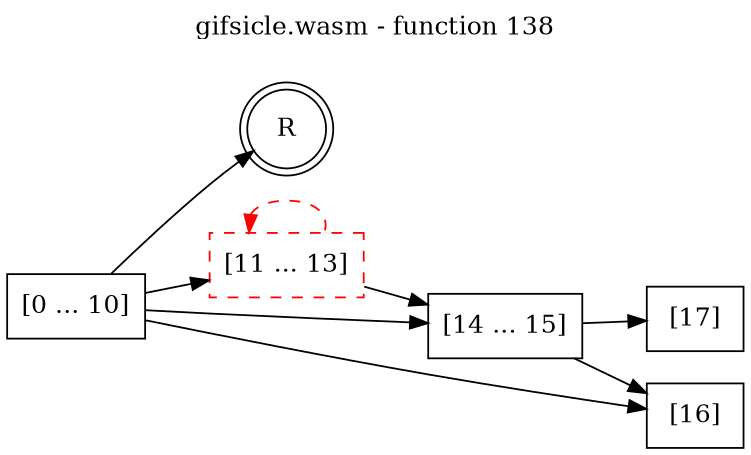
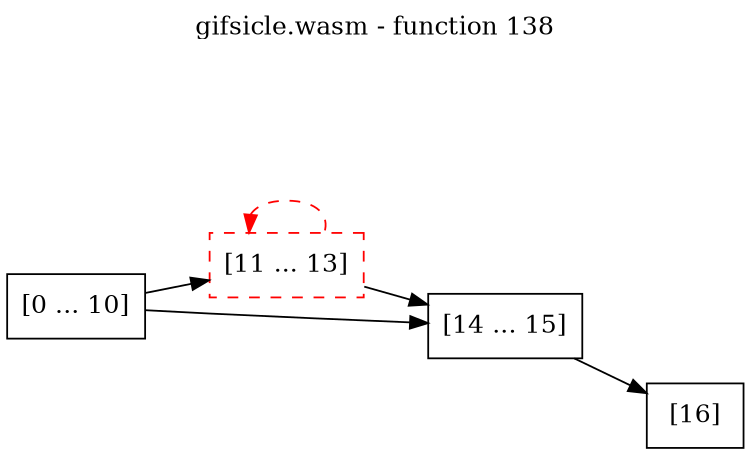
node "R": removed
node "[17]": removed
edge "[0 ... 10]" -> "[16]": removed
